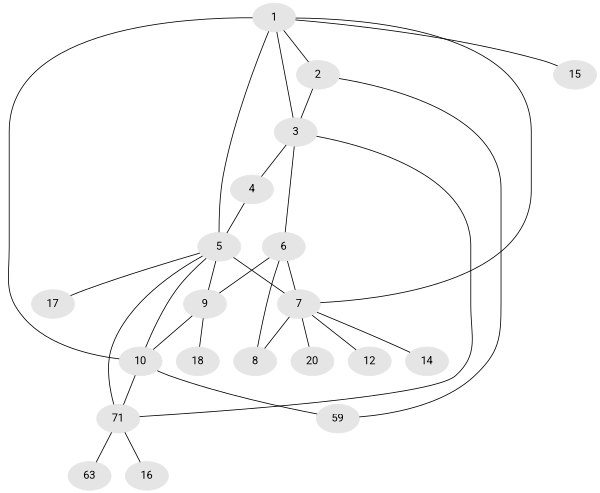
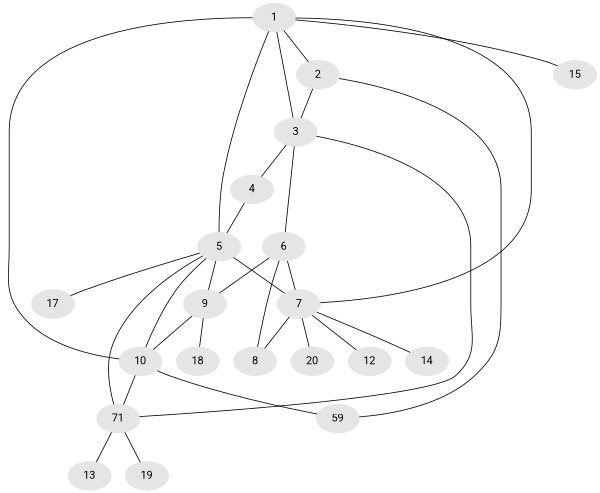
node "63": label "63" -> "13"
node "16": label "16" -> "19"
